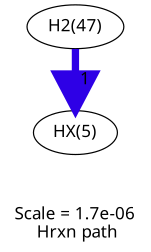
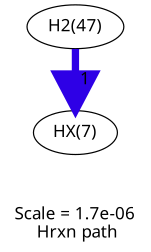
node "HX(5)": label "HX(5)" -> "HX(7)"
